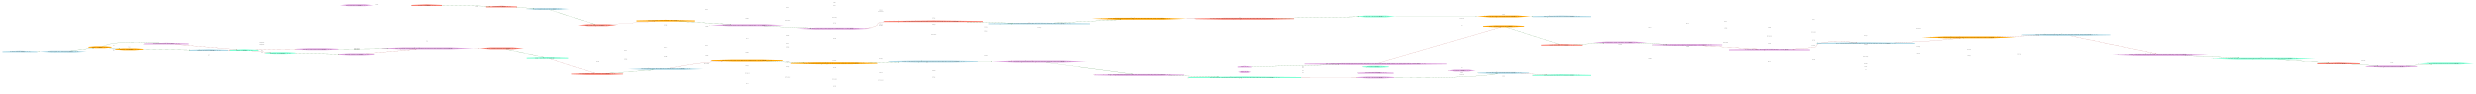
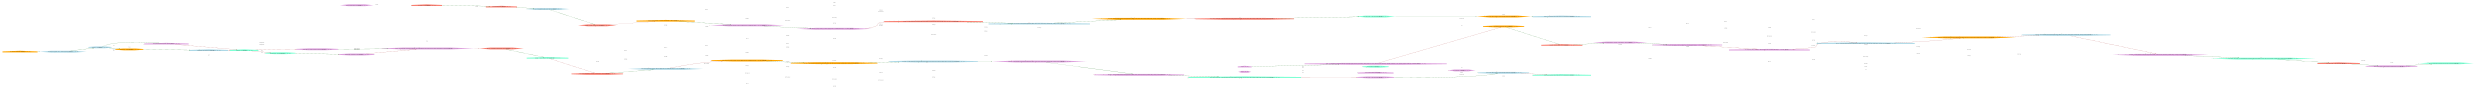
node "keySerde == null@@@6@@@['1', '0', '0']": fillcolor orange -> lightblue
node "final Serde<V> usedValueSerde@@@4@@@['1', '0', '0']": fillcolor lightblue -> orange
